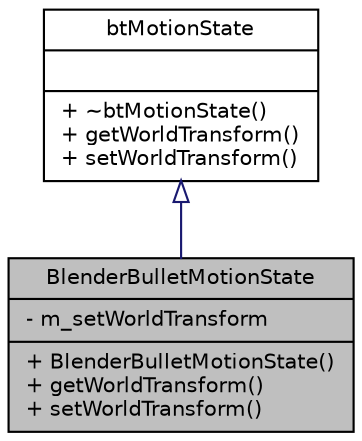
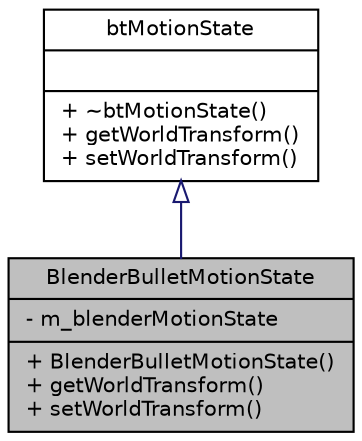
node "BlenderBulletMotionState": text "- m_setWorldTransform" -> "- m_blenderMotionState"
